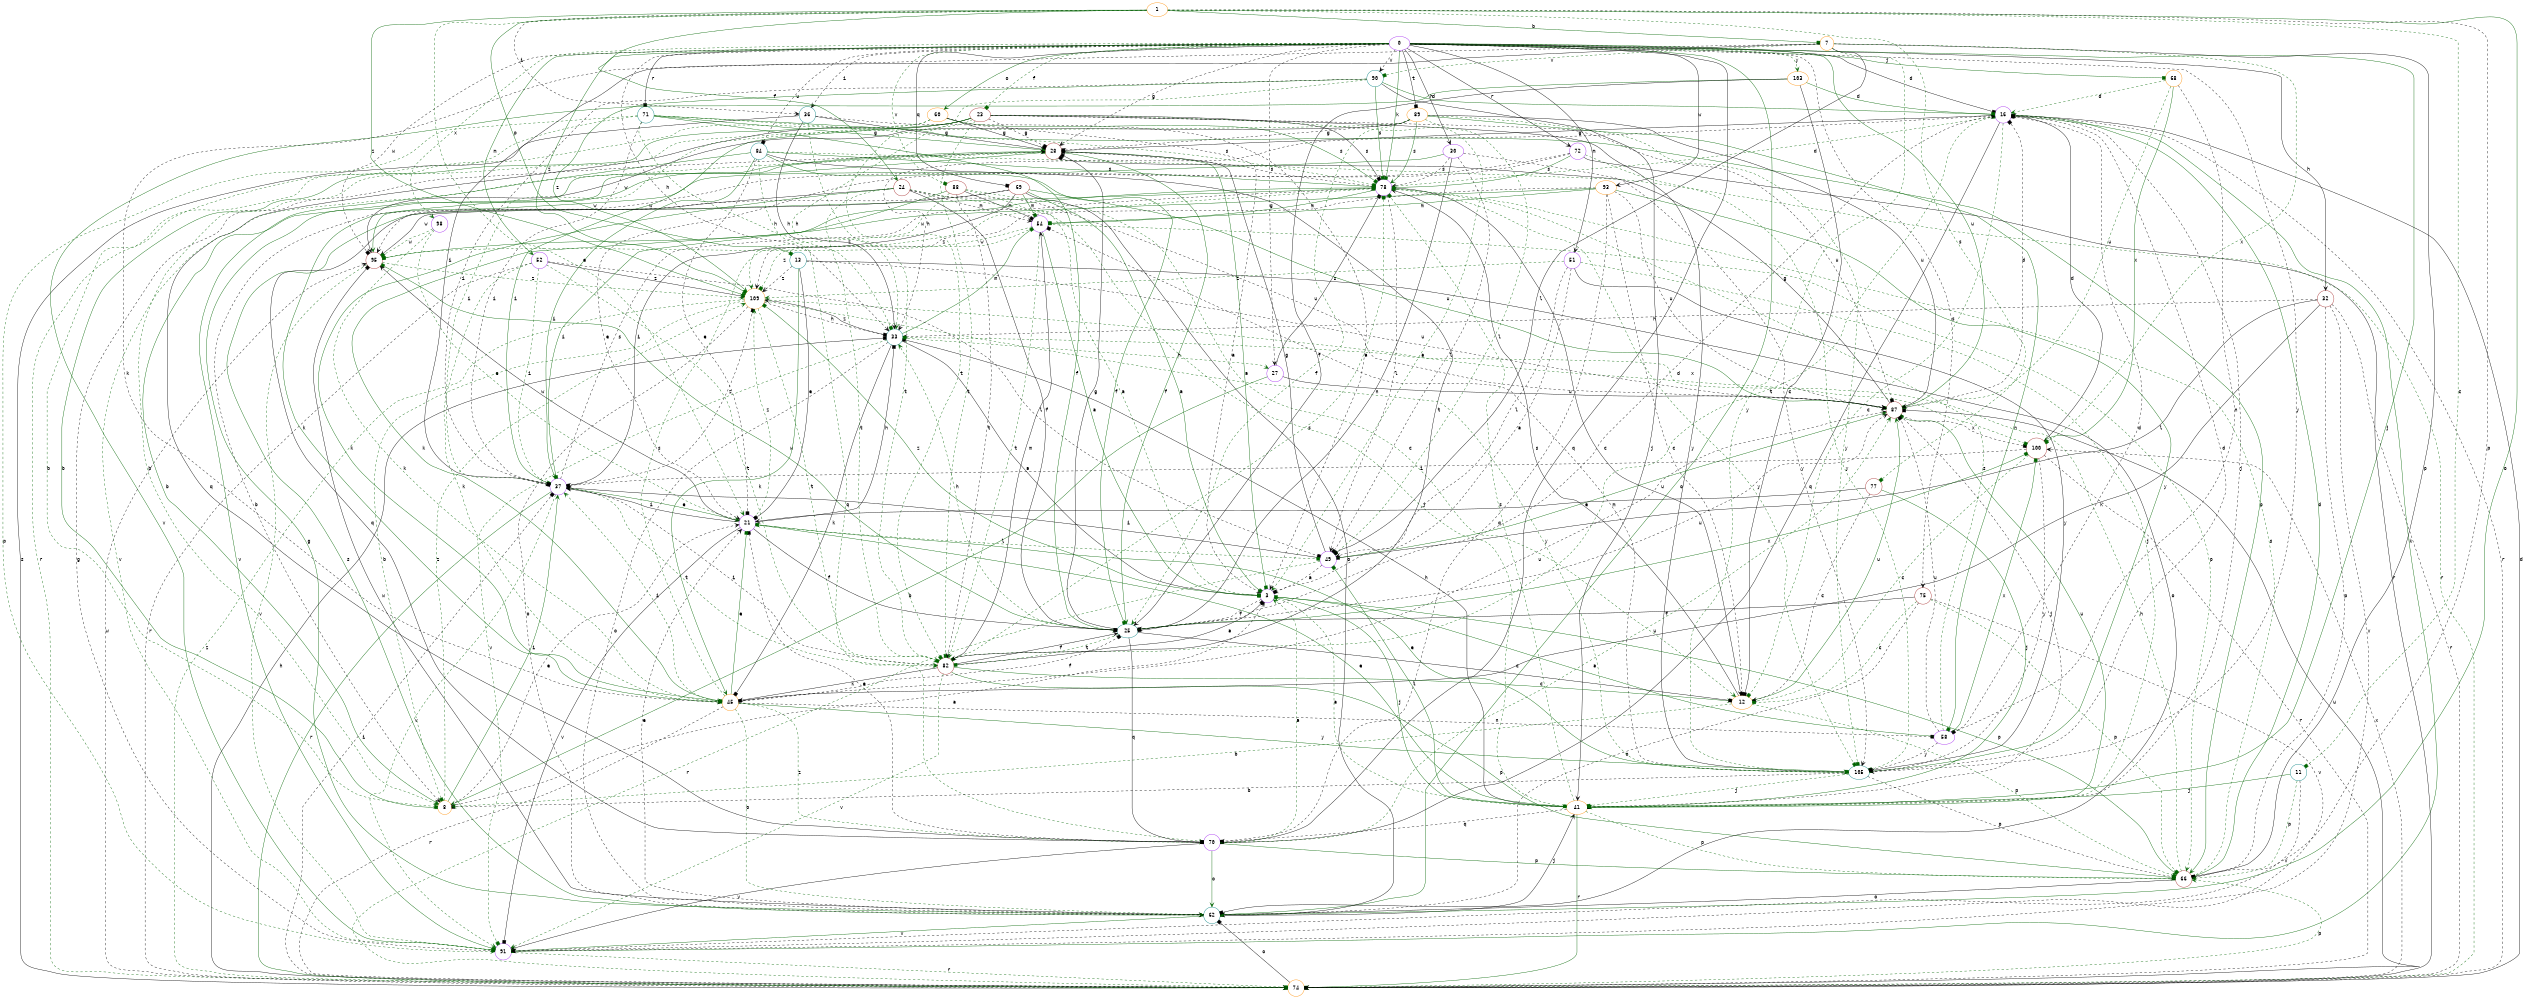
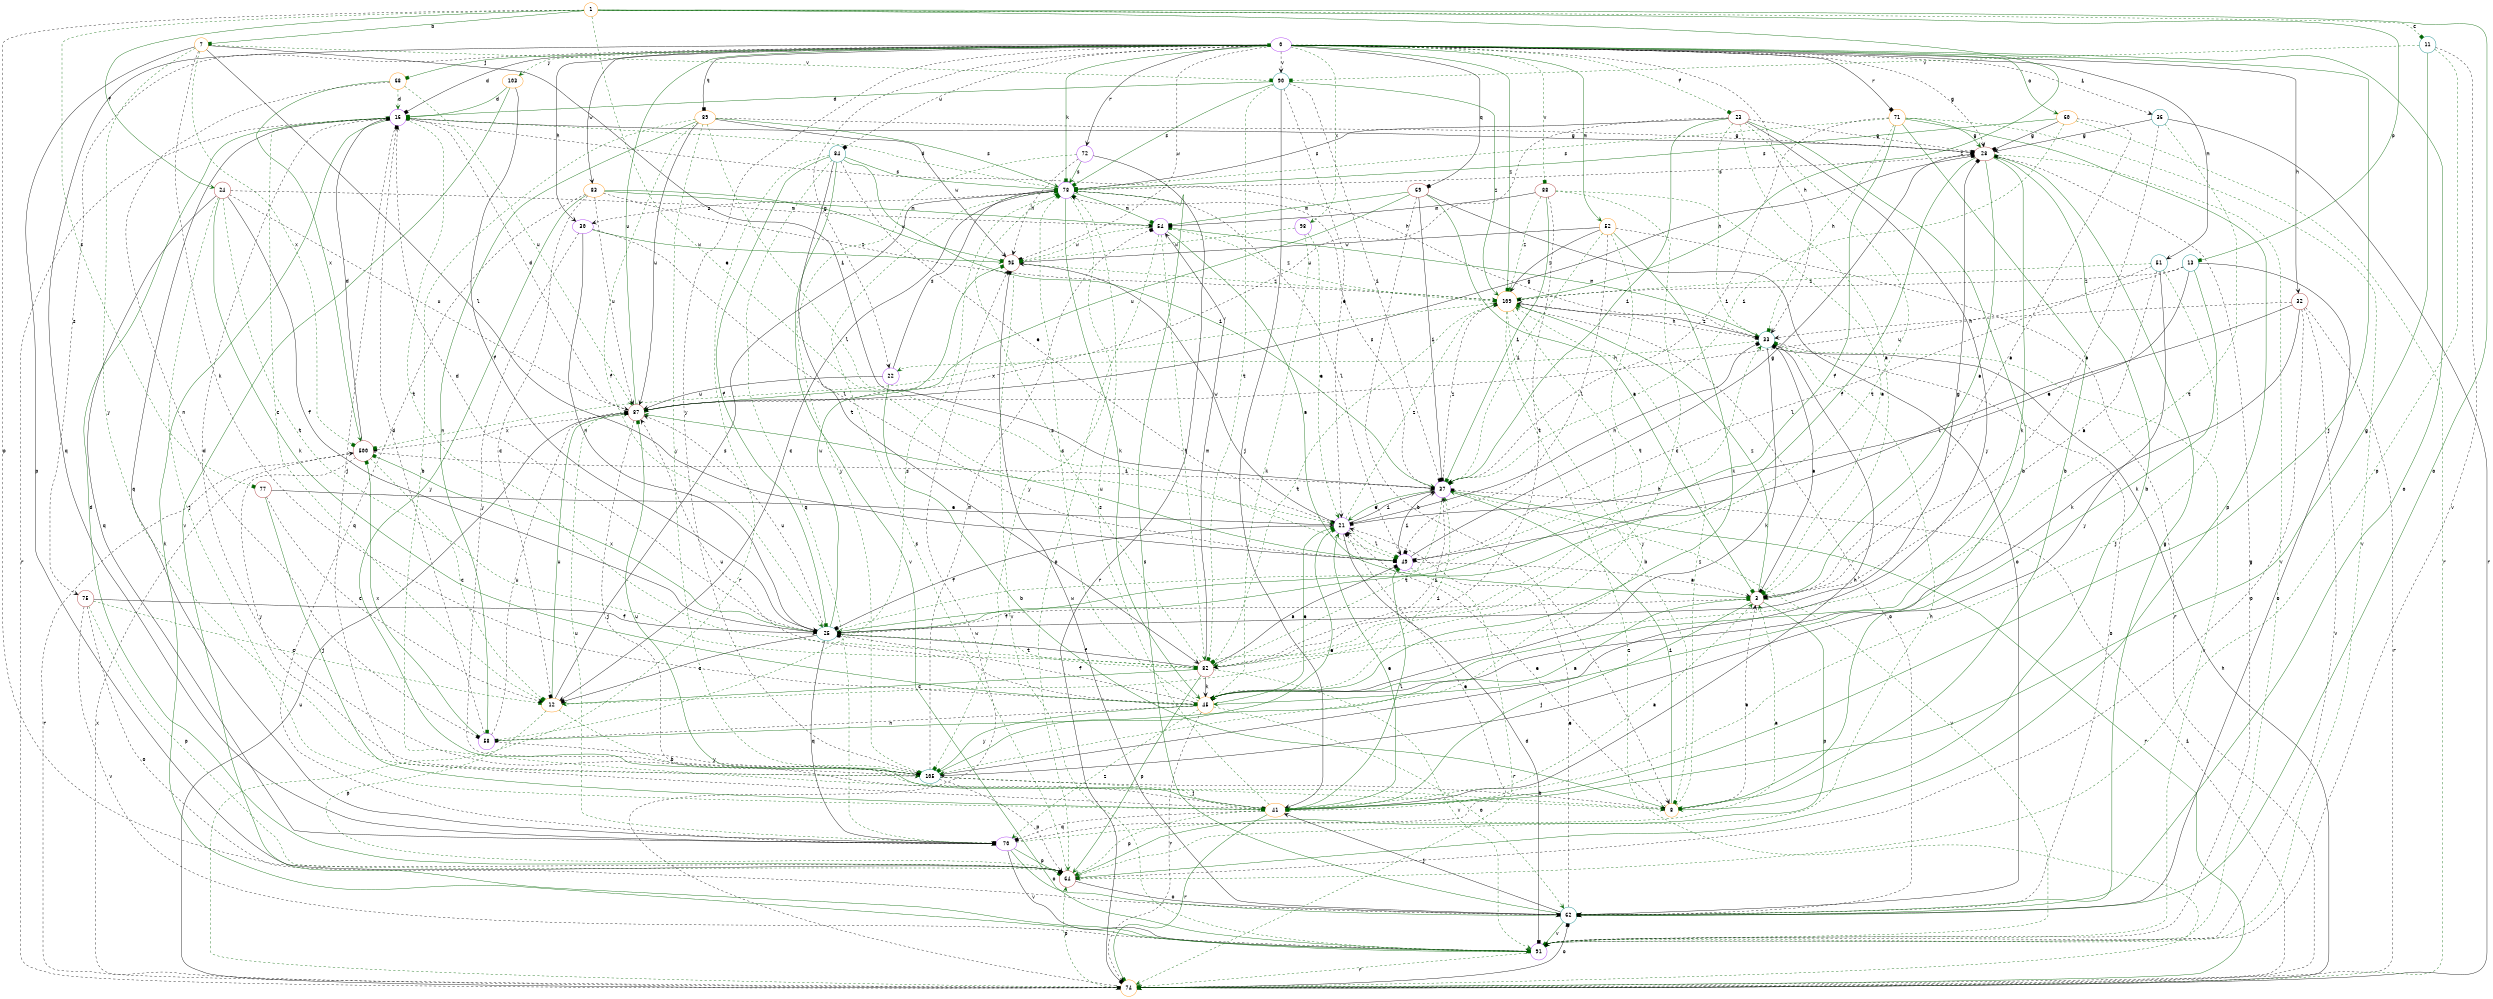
node "1": shape ellipse -> circle
edge "1" -> "36": removed, label "i"
edge "11" -> "90": added, label "v"
edge "0" -> "87": reversed
node "71": color teal -> darkorange
node "28": shape circle -> ellipse
edge "30" -> "78": reversed
edge "72" -> "21": now "90" -> "21"
node "93": label "93" -> "83"
edge "72" -> "95": label "w" -> "h"
edge "69" -> "95": now "52" -> "95"
edge "36" -> "33": removed, label "h"
node "52": color purple -> darkorange
node "51": color purple -> teal
edge "71" -> "8": style dashed -> solid
node "27": label "27" -> "22"
edge "103" -> "12": removed, label "c"
node "100": label "100" -> "500"
edge "23" -> "70": removed, label "q"
edge "52" -> "45": style dashed -> solid
edge "71" -> "91": label "p" -> "v"
edge "36" -> "74": label "s" -> "r"
node "3": color purple -> brown
edge "82" -> "3": now "82" -> "49"
edge "70" -> "87": arrowhead vee -> box
edge "21" -> "91": label "v" -> "d"
node "58": shape ellipse -> circle
edge "11" -> "41": label "j" -> "g"
node "70": shape circle -> ellipse
node "66": label "66" -> "64"
edge "74" -> "16": removed, label "d"
